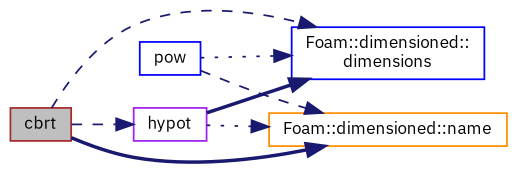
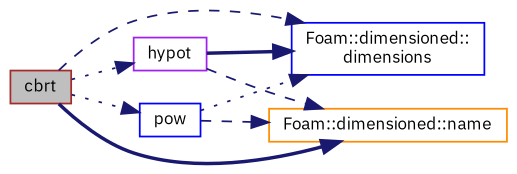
edge "cbrt" -> "pow": added
edge "cbrt" -> "hypot": style dashed -> dotted
edge "hypot" -> "Foam::dimensioned::name": style dotted -> dashed
